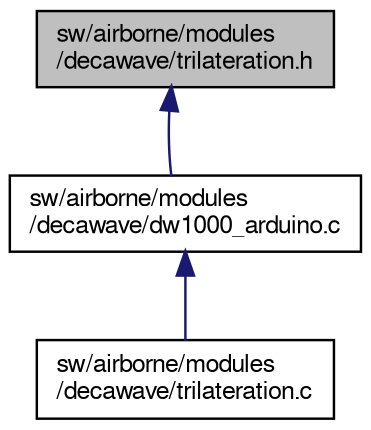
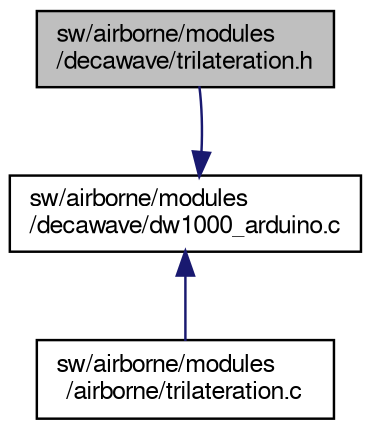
edge "sw/airborne/modules /decawave/dw1000_arduino.c" -> "sw/airborne/modules /decawave/trilateration.h": reversed
node "sw/airborne/modules /decawave/trilateration.c": label "sw/airborne/modules /decawave/trilateration.c" -> "sw/airborne/modules /airborne/trilateration.c"
